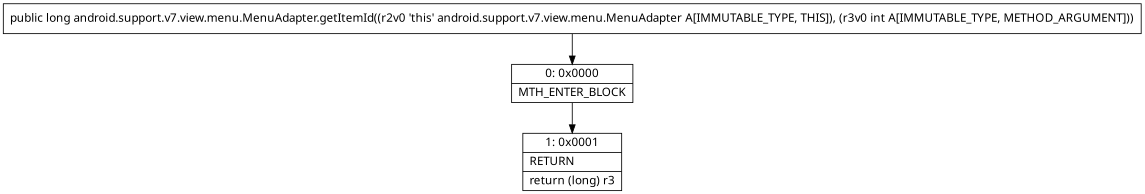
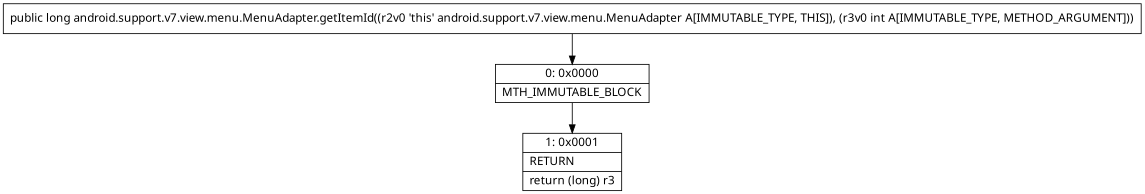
node "0: 0x0000": text "MTH_ENTER_BLOCK" -> "MTH_IMMUTABLE_BLOCK"
